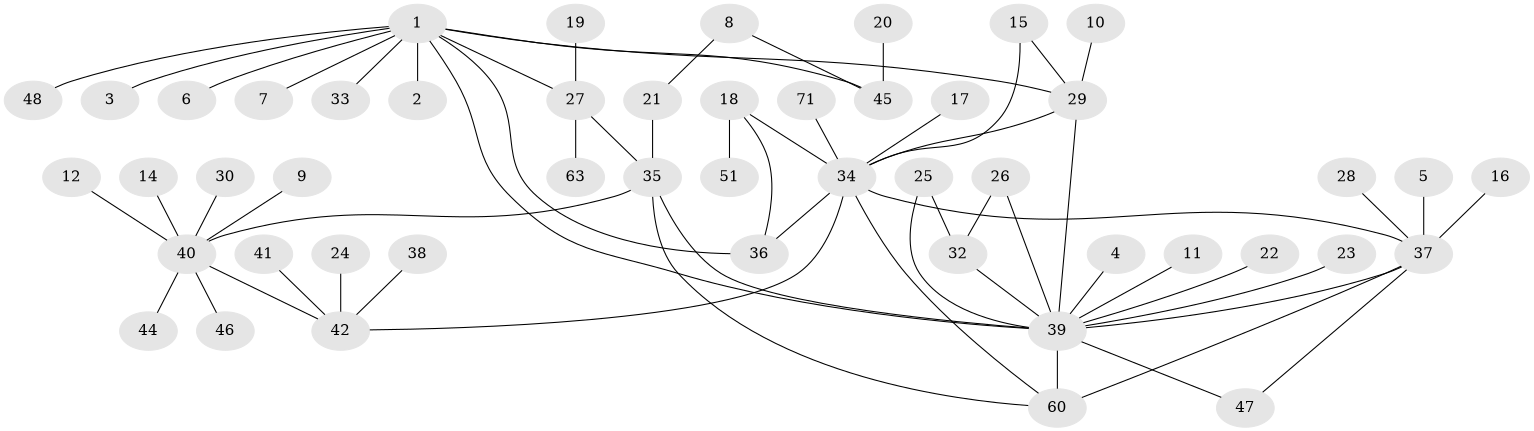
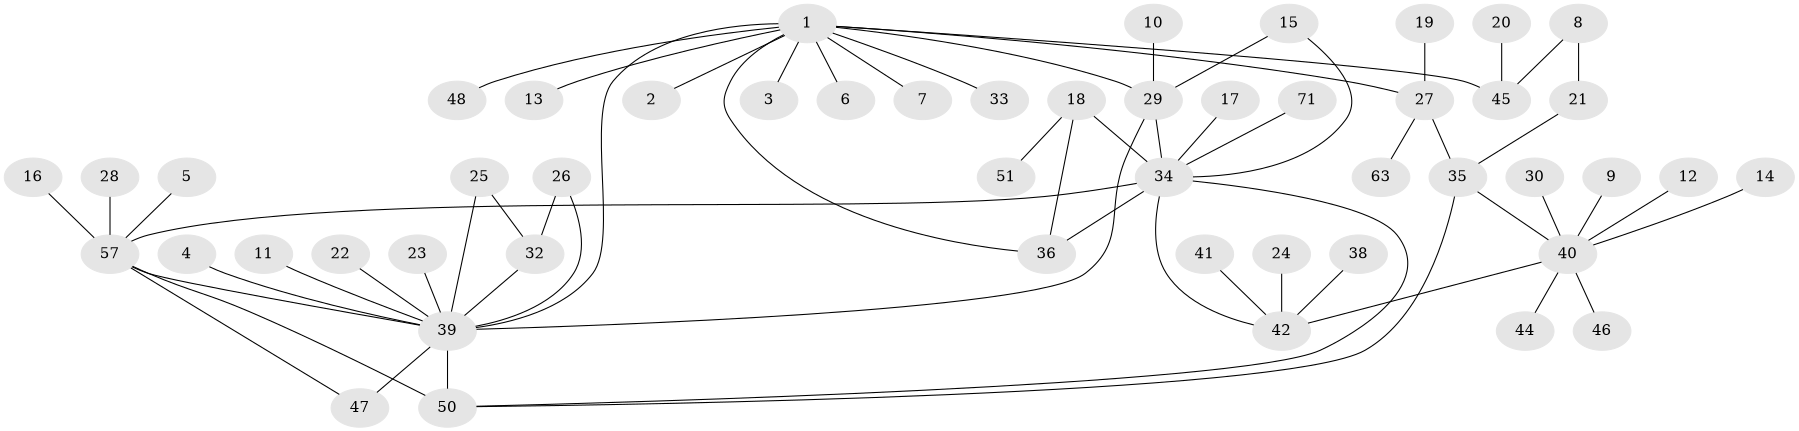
node "13": added
node "37": label "37" -> "57"
edge "35" -- "39": removed
node "60": label "60" -> "50"
